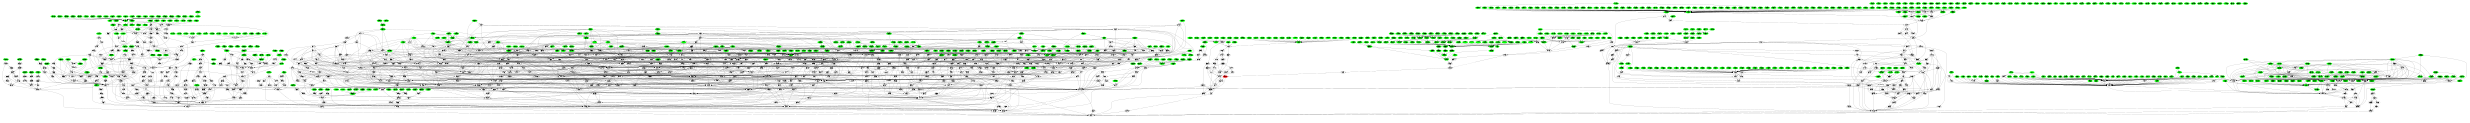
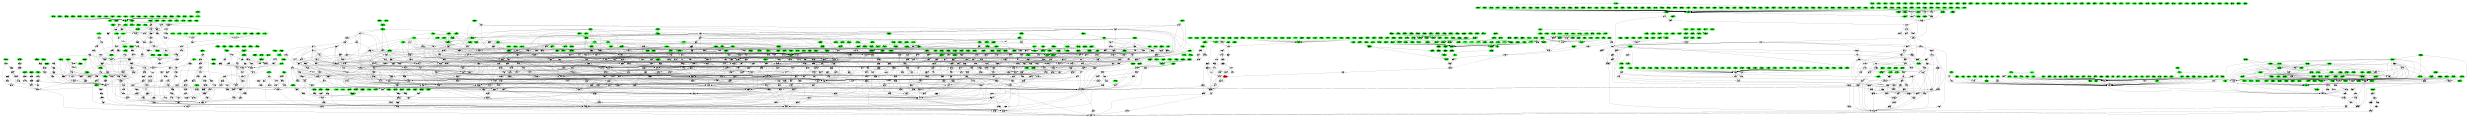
node "382475": added
